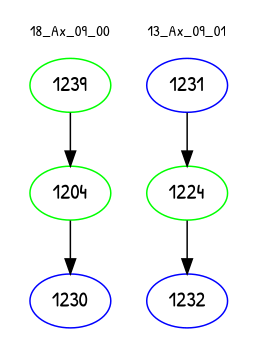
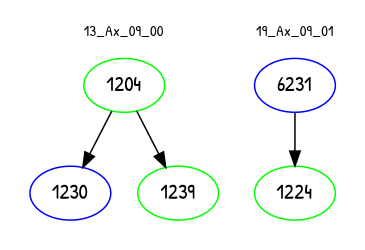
cluster "18_Ax_09_00": label "18_Ax_09_00" -> "13_Ax_09_00"
cluster "13_Ax_09_01": label "13_Ax_09_01" -> "19_Ax_09_01"
node "1231": label "1231" -> "6231"
edge "1239" -> "1204": reversed
node "1232": removed
